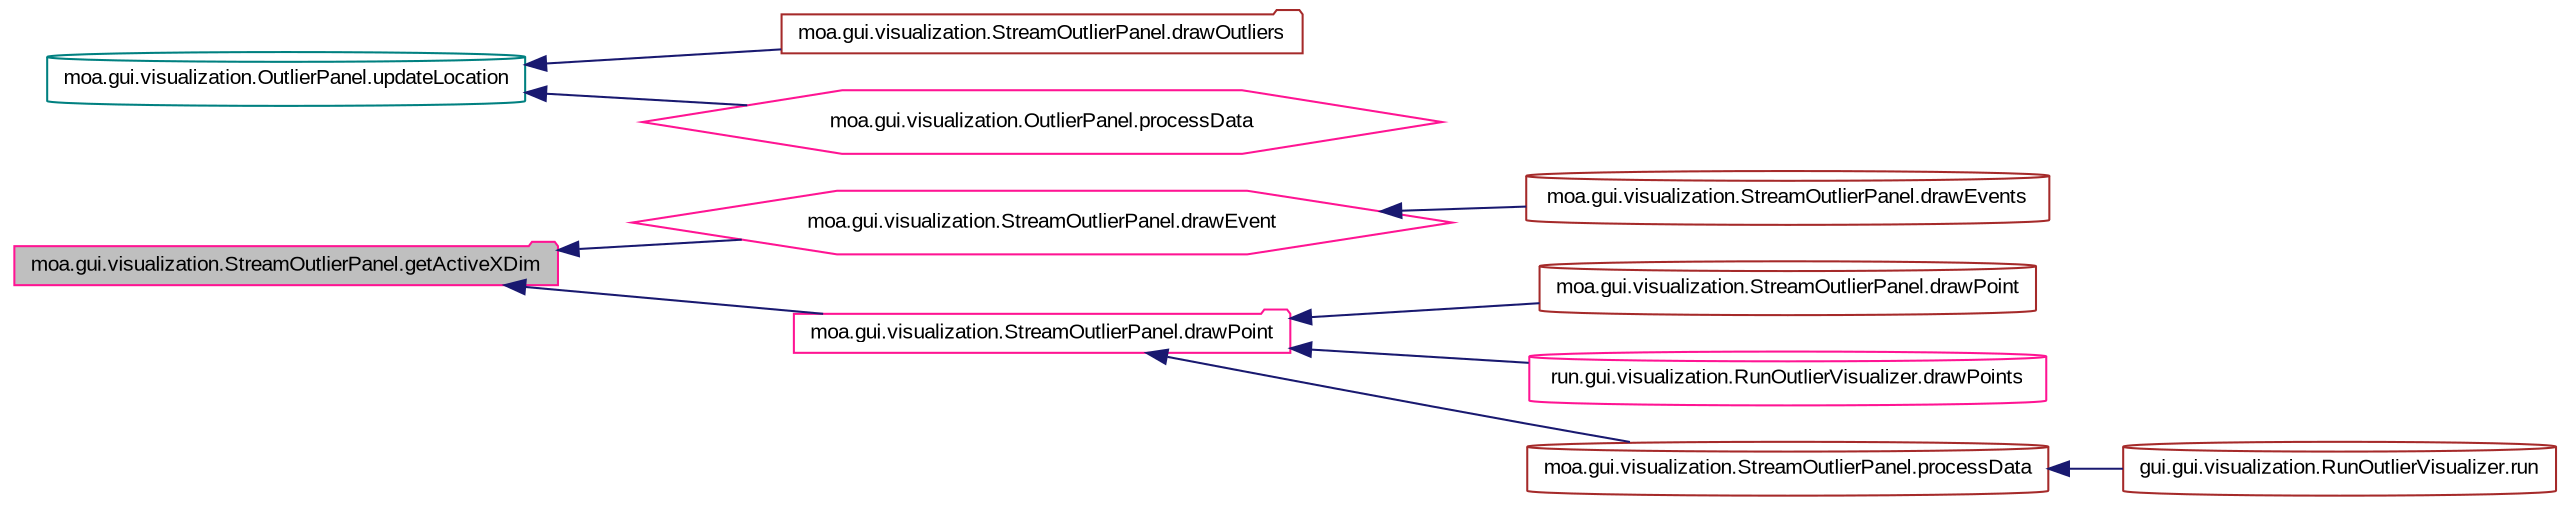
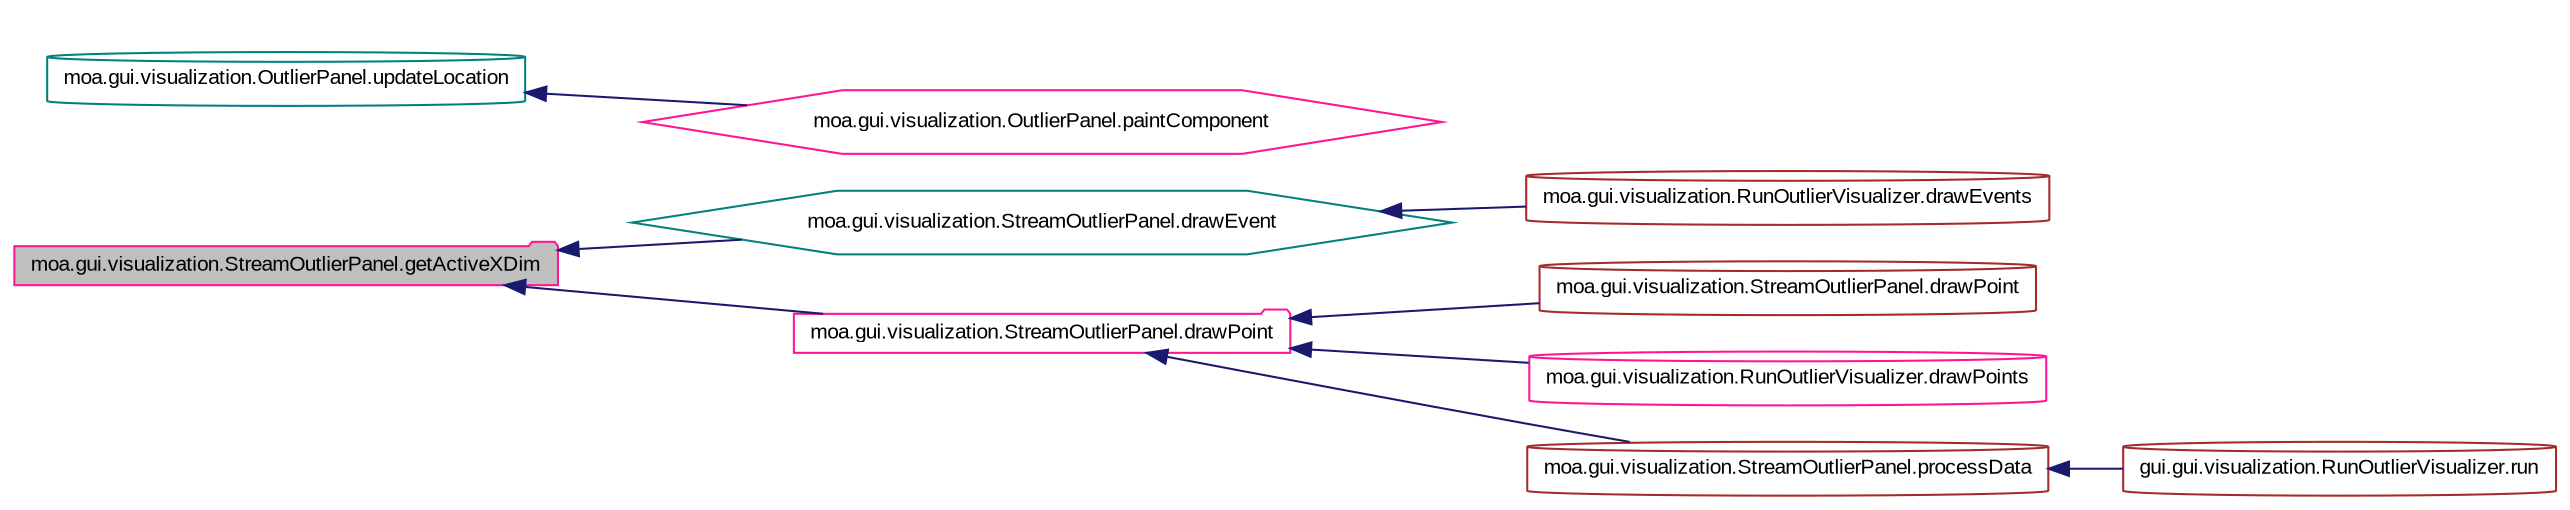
node "moa.gui.visualization.StreamOutlierPanel.drawOutliers": removed
node "moa.gui.visualization.OutlierPanel.processData": label "moa.gui.visualization.OutlierPanel.processData" -> "moa.gui.visualization.OutlierPanel.paintComponent"
node "moa.gui.visualization.StreamOutlierPanel.drawEvents": label "moa.gui.visualization.StreamOutlierPanel.drawEvents" -> "moa.gui.visualization.RunOutlierVisualizer.drawEvents"
node "moa.gui.visualization.StreamOutlierPanel.drawEvent": color deeppink -> teal
node "run.gui.visualization.RunOutlierVisualizer.drawPoints": label "run.gui.visualization.RunOutlierVisualizer.drawPoints" -> "moa.gui.visualization.RunOutlierVisualizer.drawPoints"
